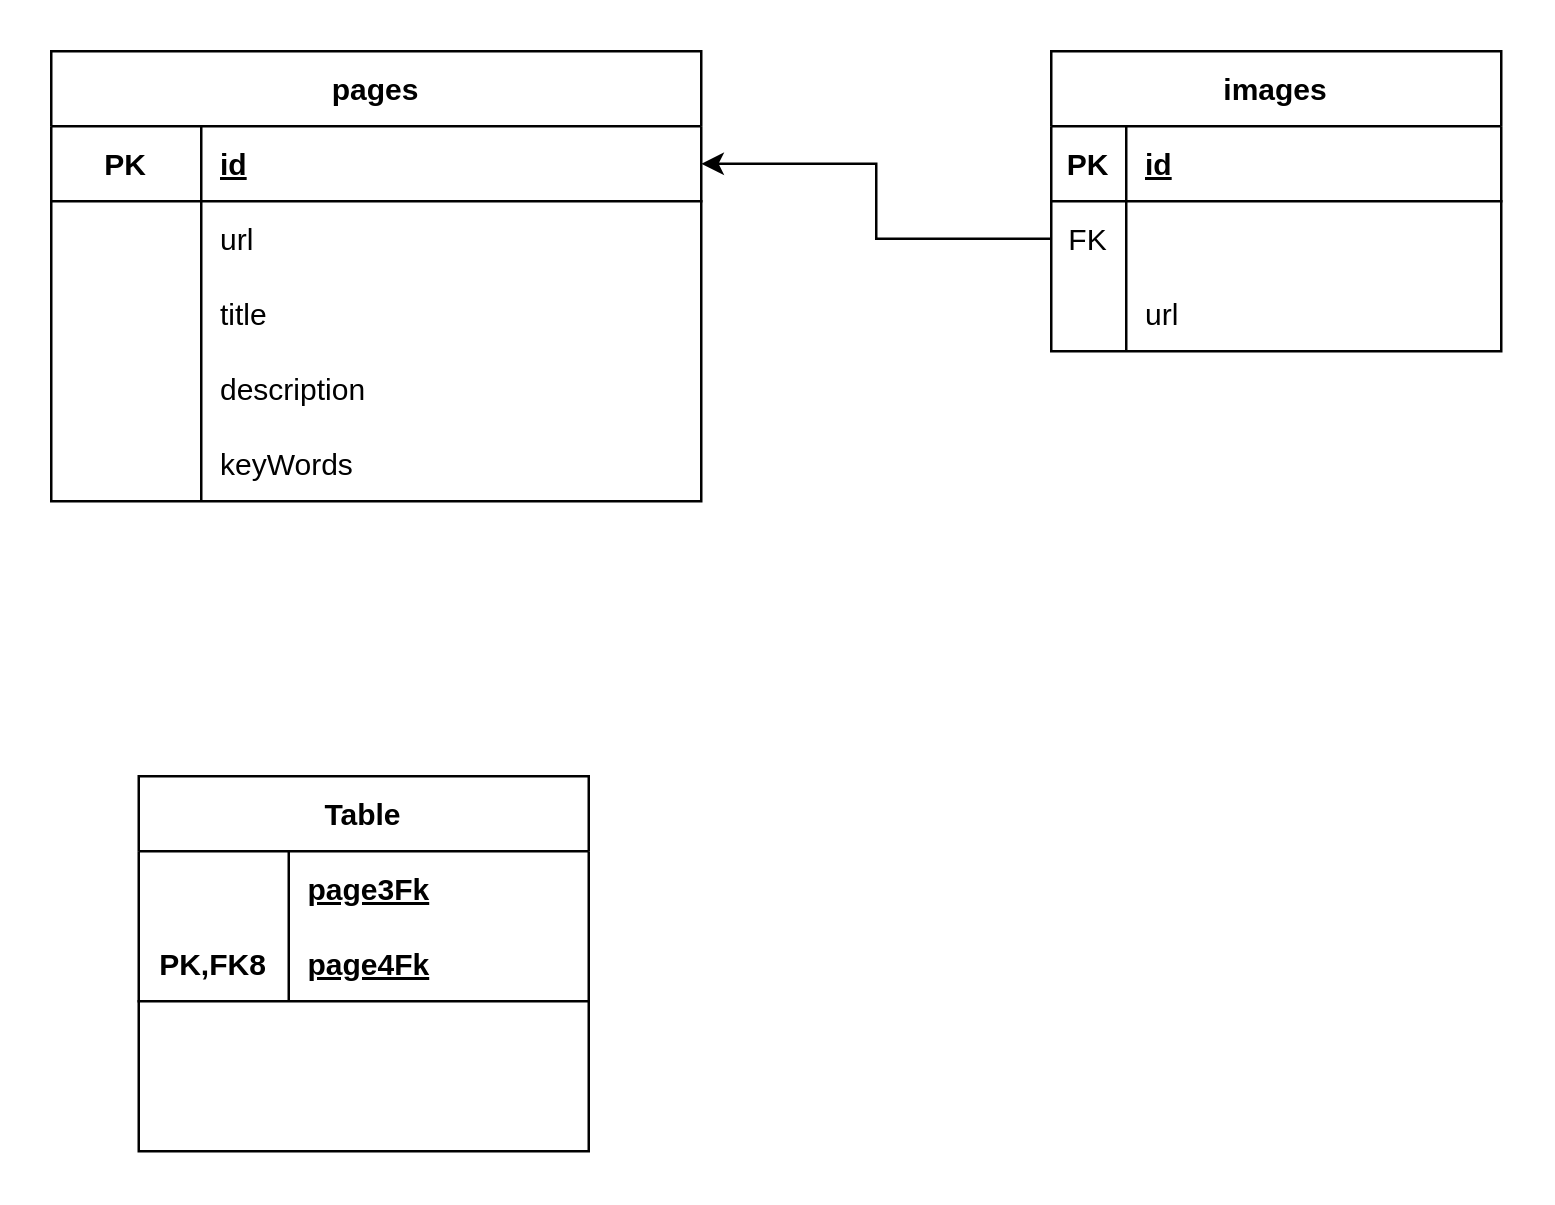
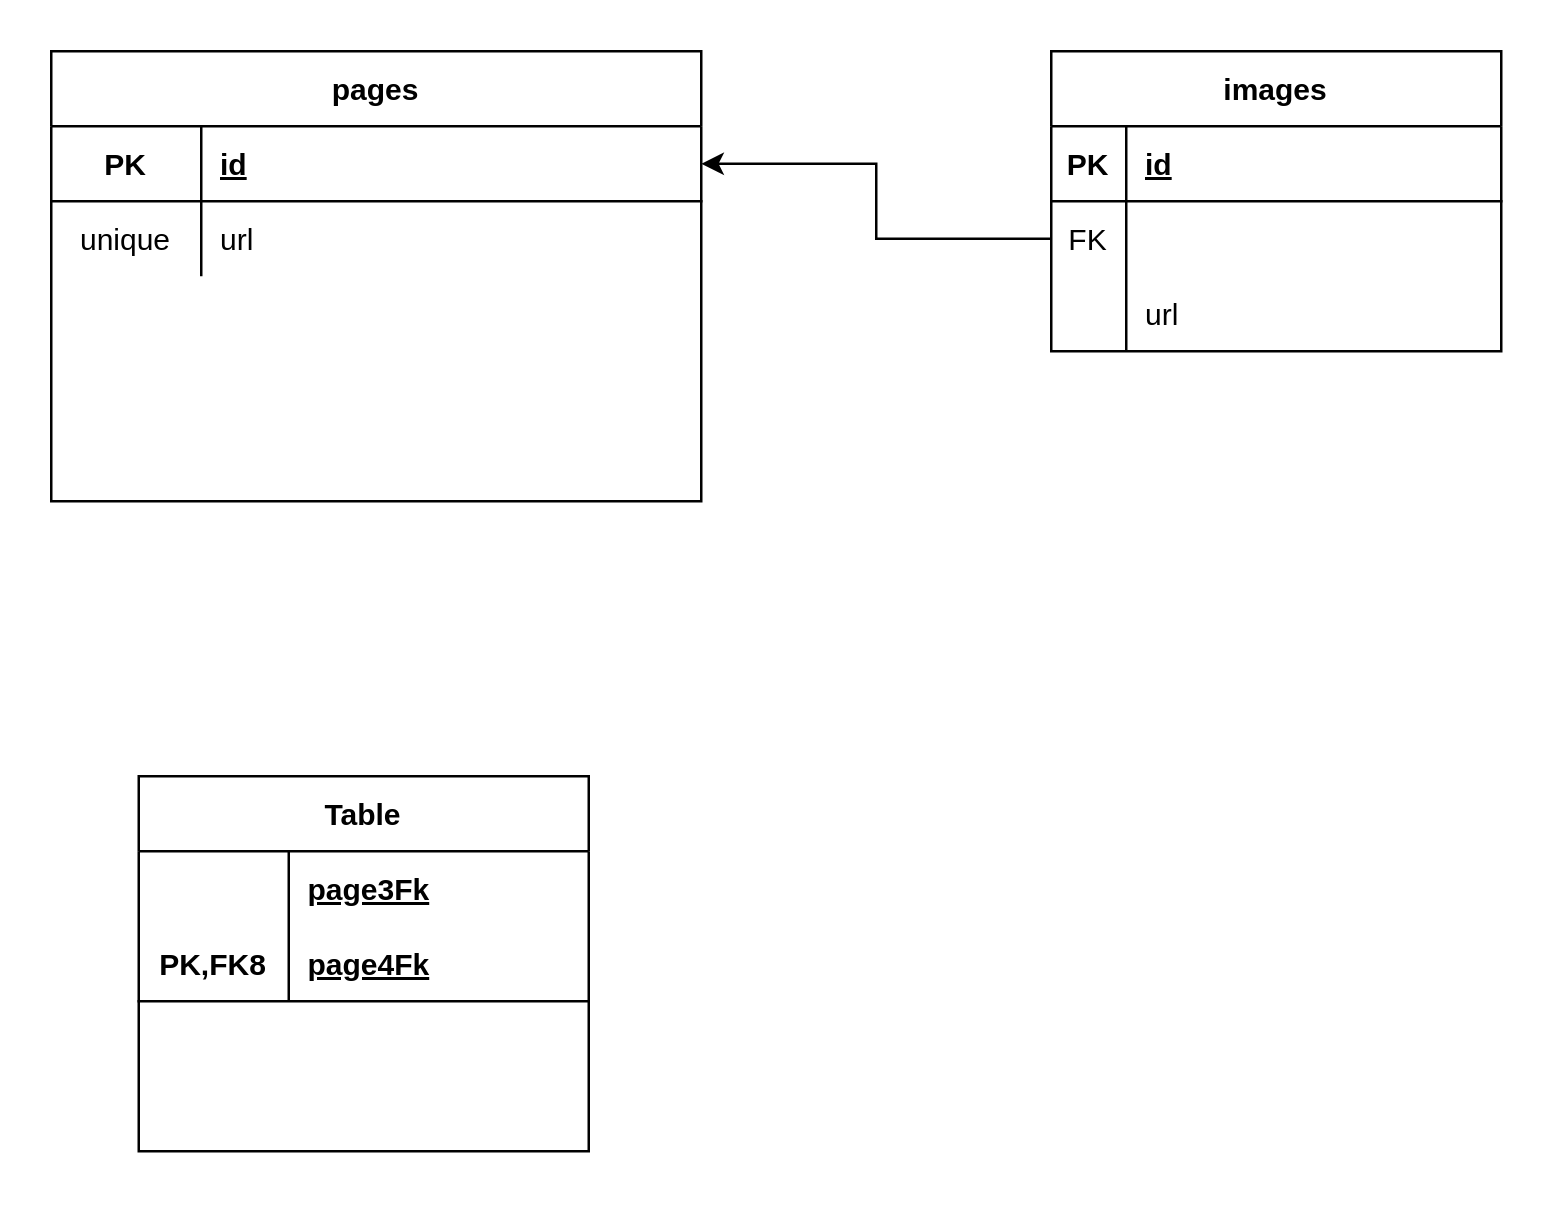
node "unique": added
node "title": removed
node "description": removed
node "keyWords": removed
